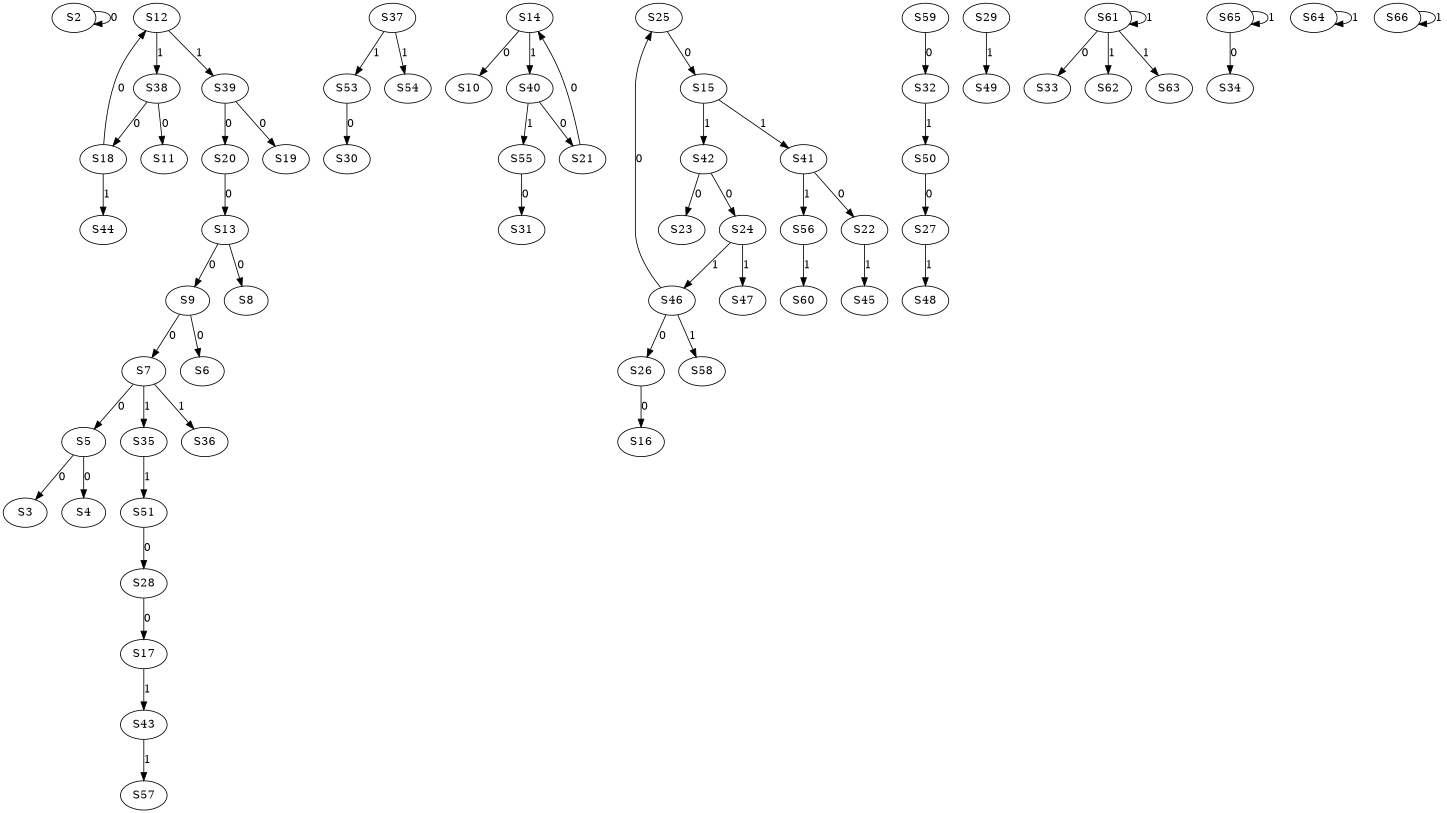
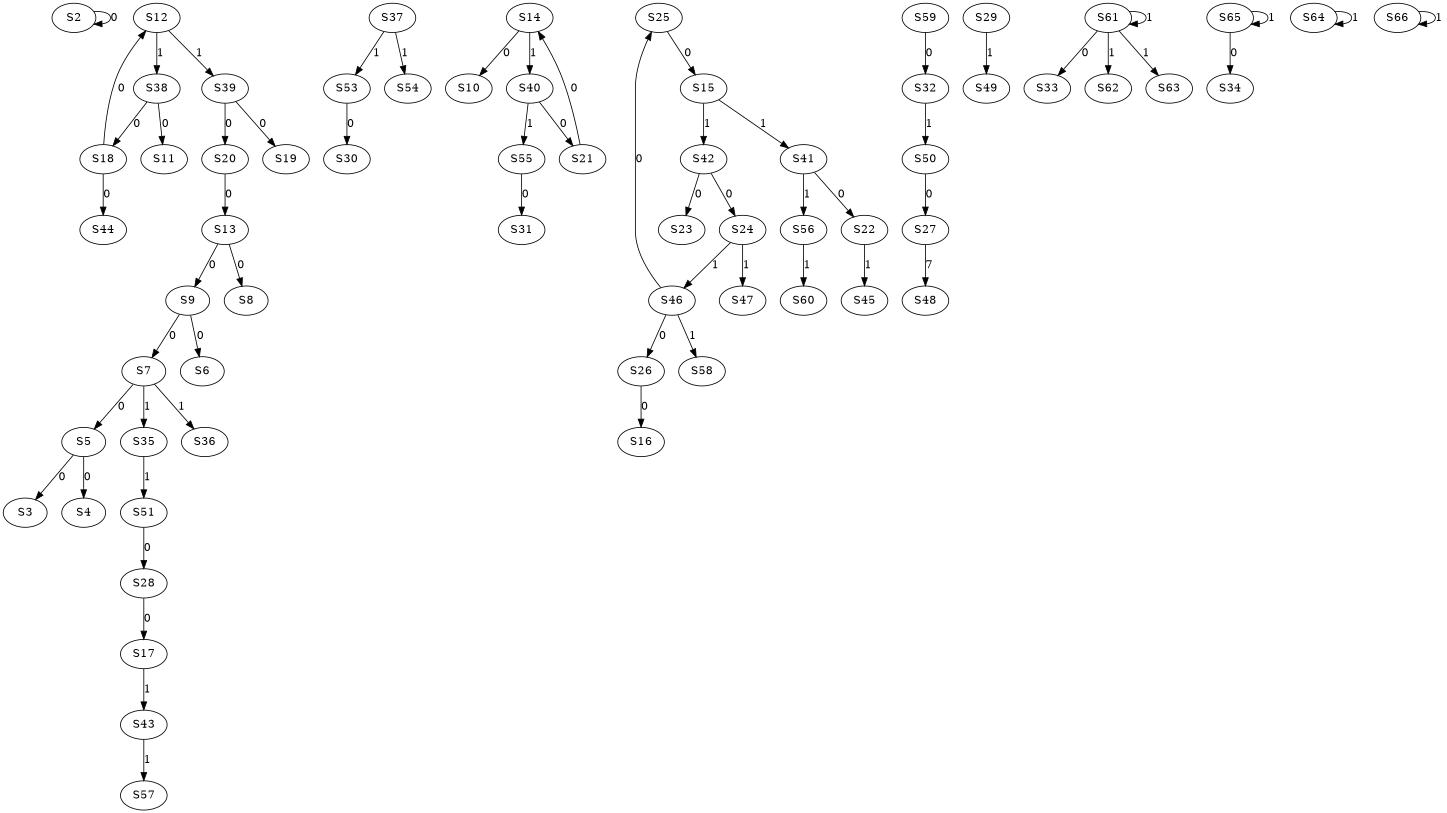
edge "S18" -> "S44": label "1" -> "0"
edge "S27" -> "S48": label "1" -> "7"
